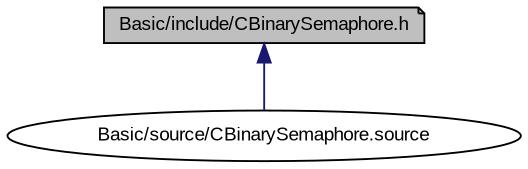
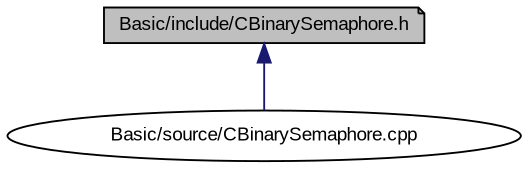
node "Basic/source/CBinarySemaphore.source": label "Basic/source/CBinarySemaphore.source" -> "Basic/source/CBinarySemaphore.cpp"
